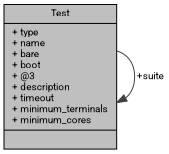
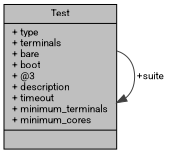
node "Test": text "+ name" -> "+ terminals"
